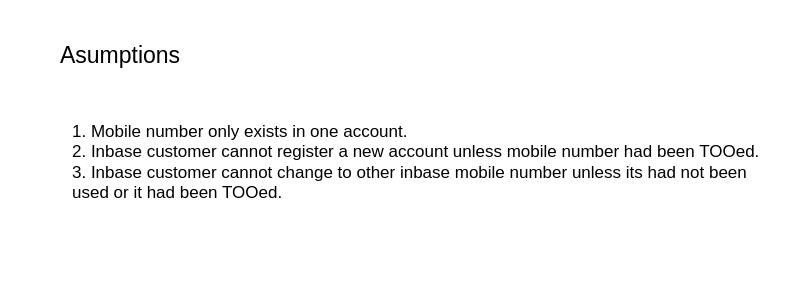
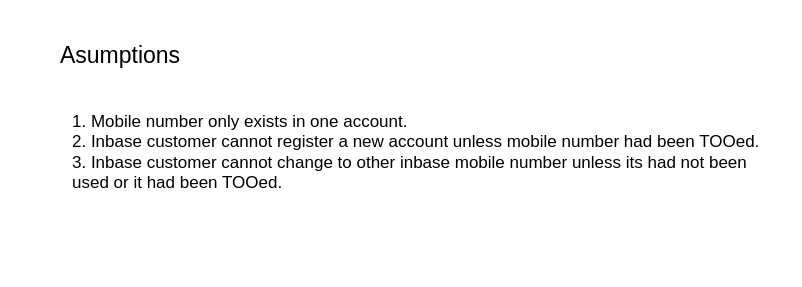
node "1. Mobile number only exists in one account. 2. Inbase customer cannot register a new account unless mobile number had been TOOed. 3. Inbase customer cannot change to other inbase mobile number unless its had not been used or it had been TOOed.": moved (426, 196) -> (426, 186)
